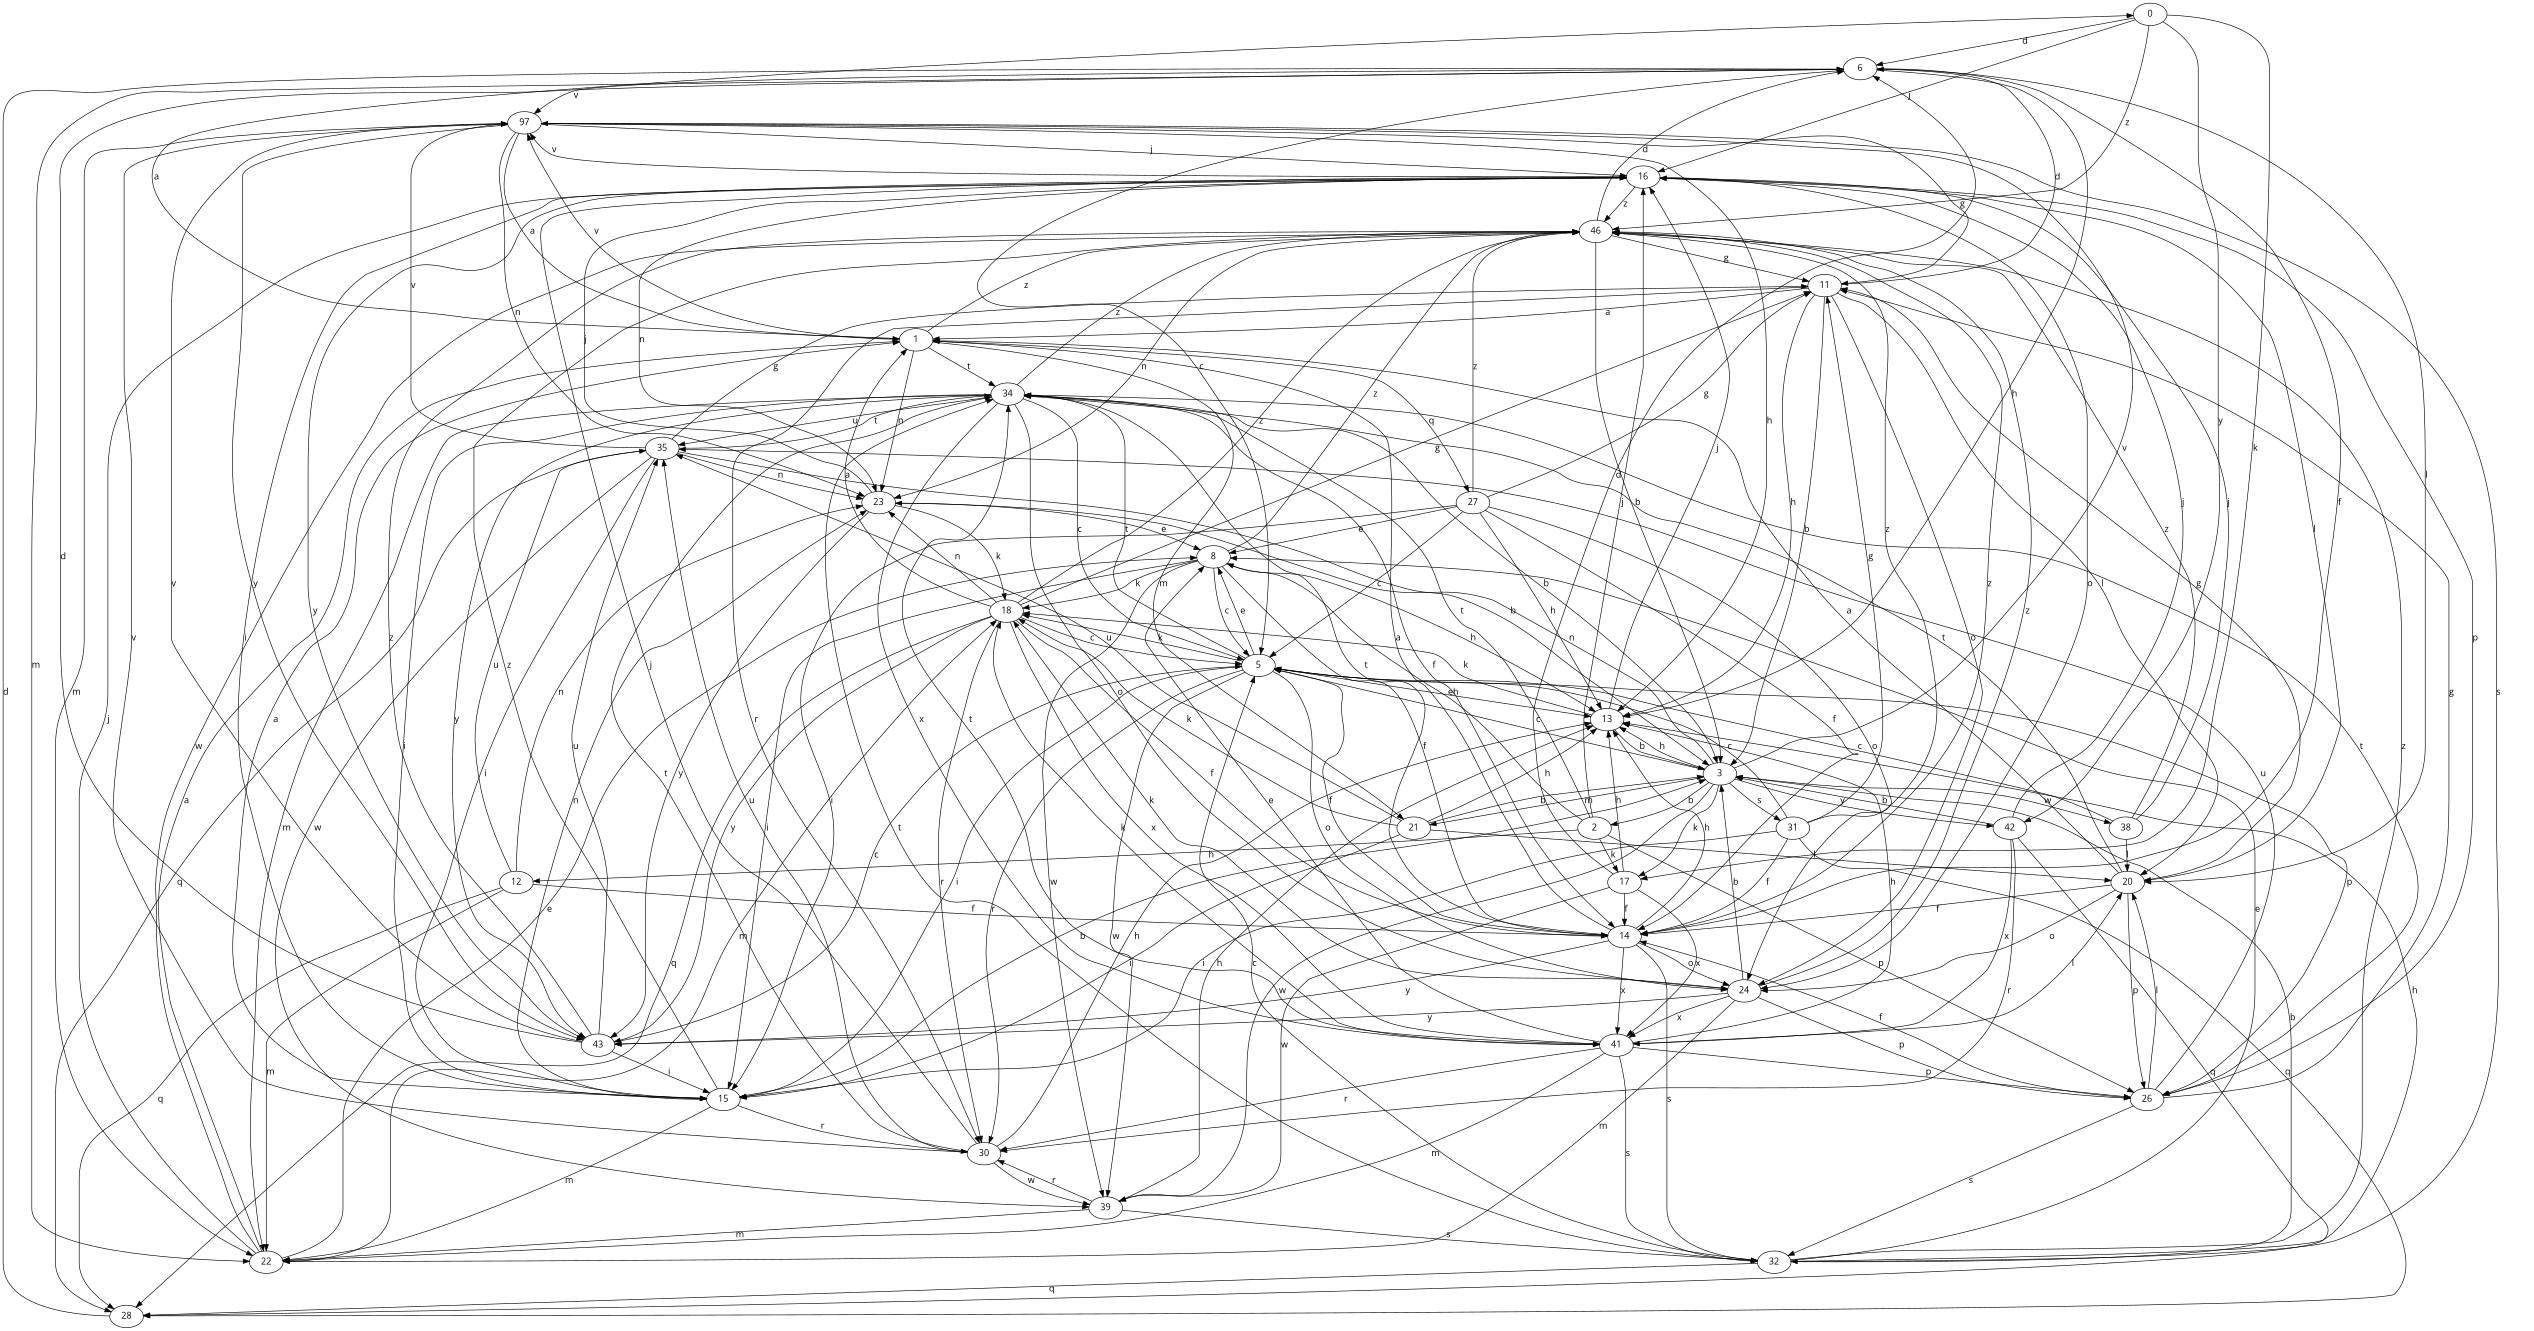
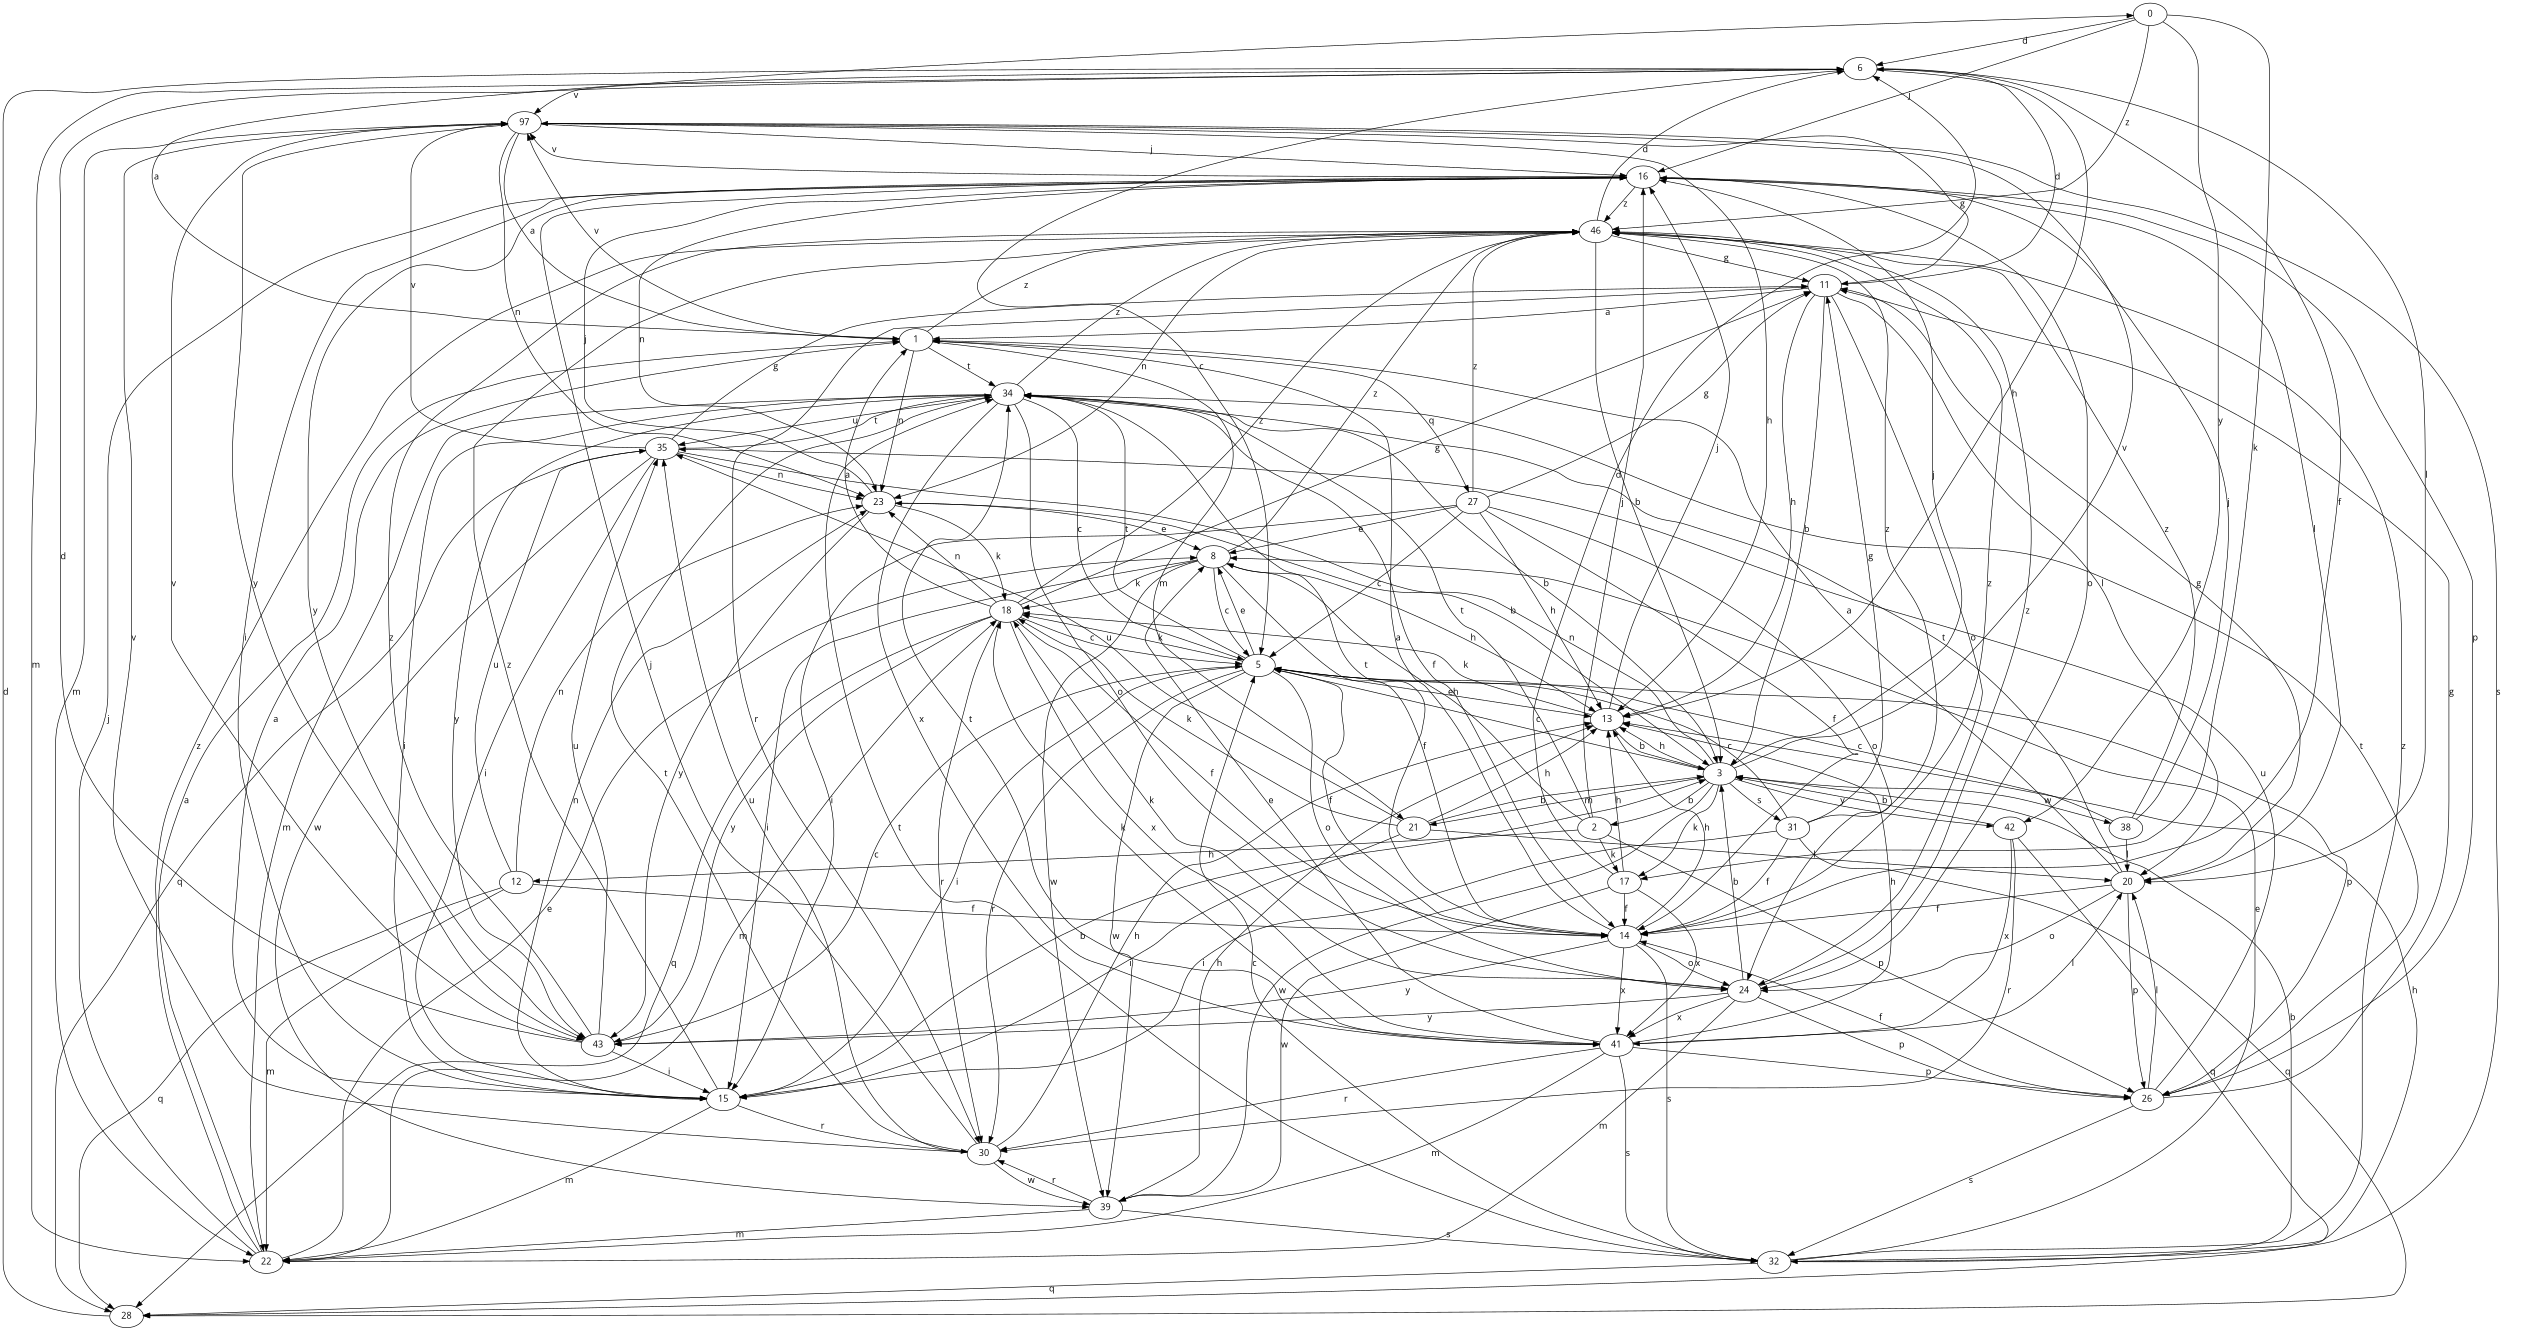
edge "42" -> "16": now "3" -> "16"
edge "22" -> "46": label "w" -> "z"
